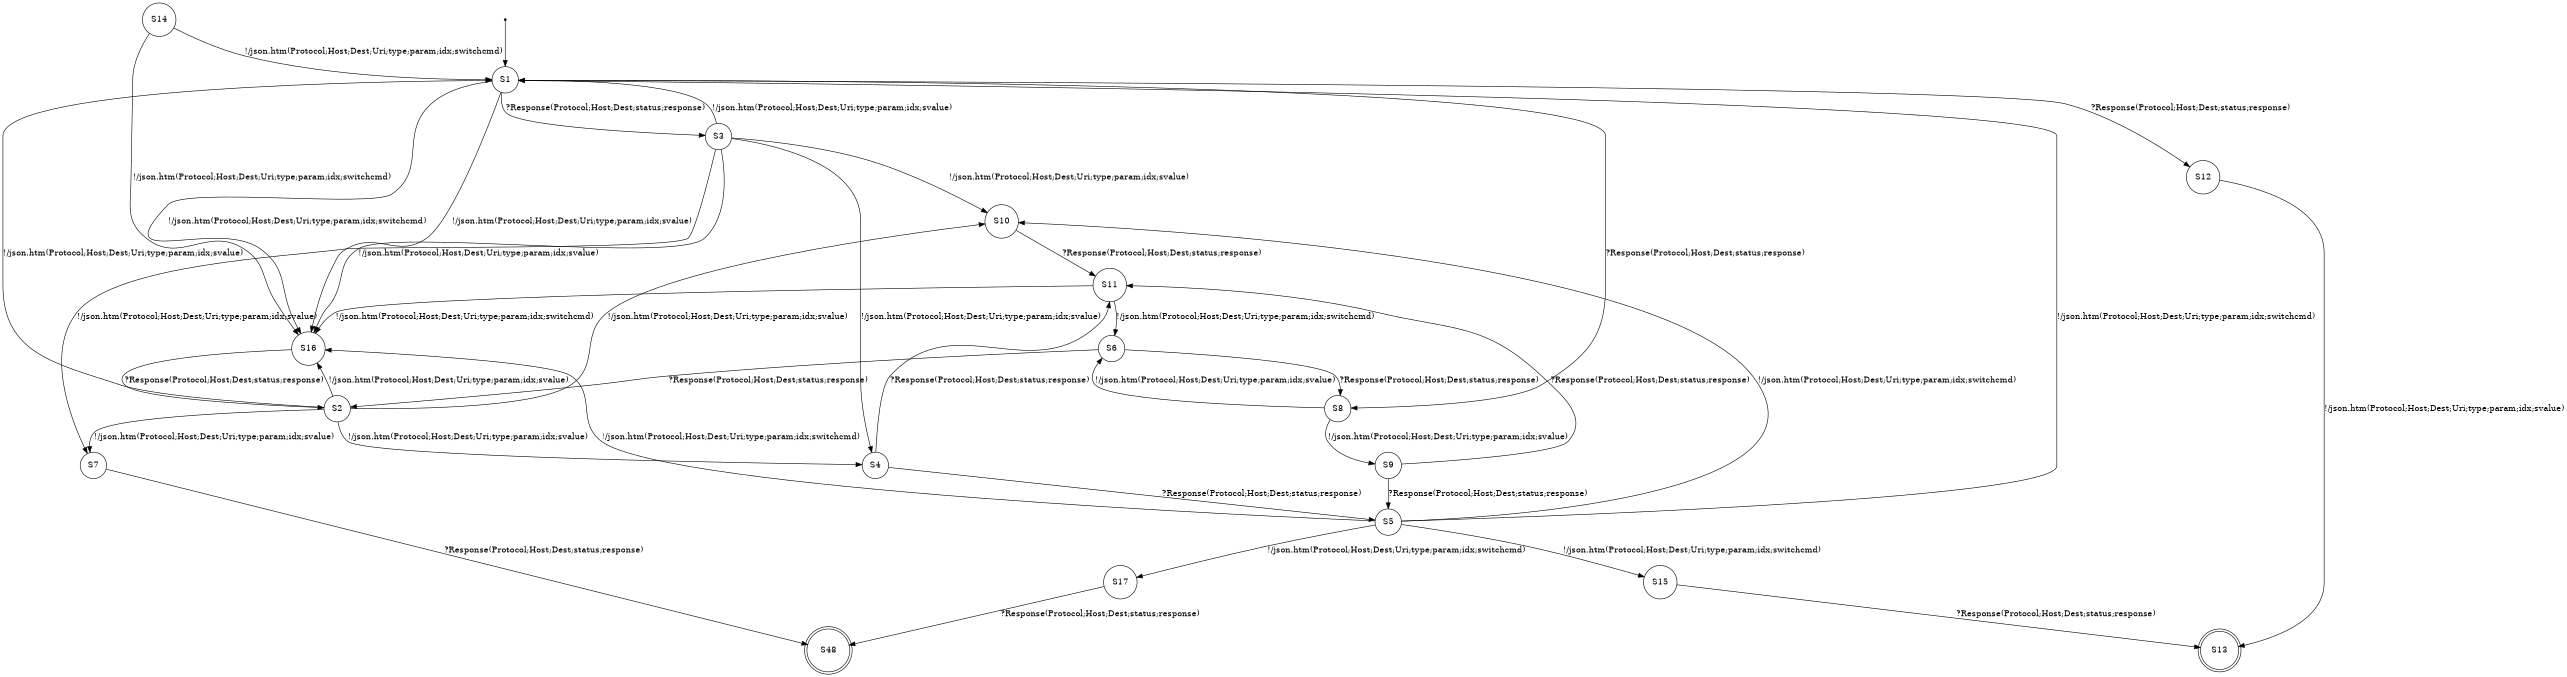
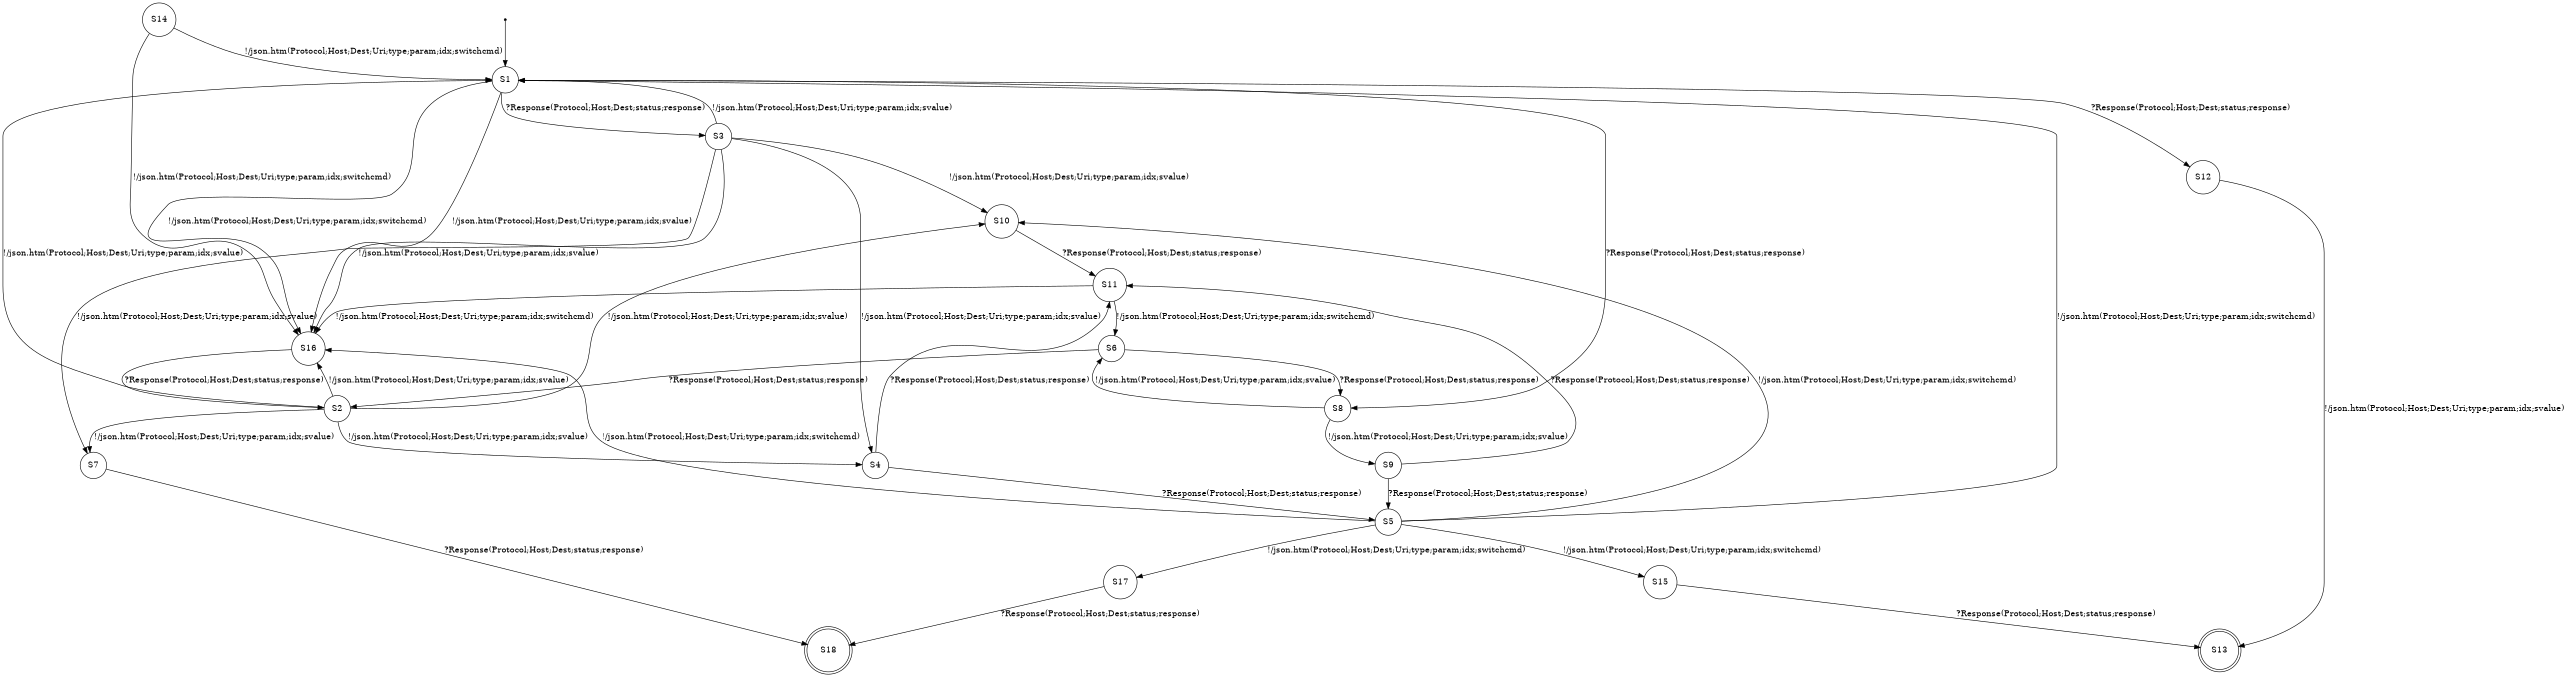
node "S48": label "S48" -> "S18"
